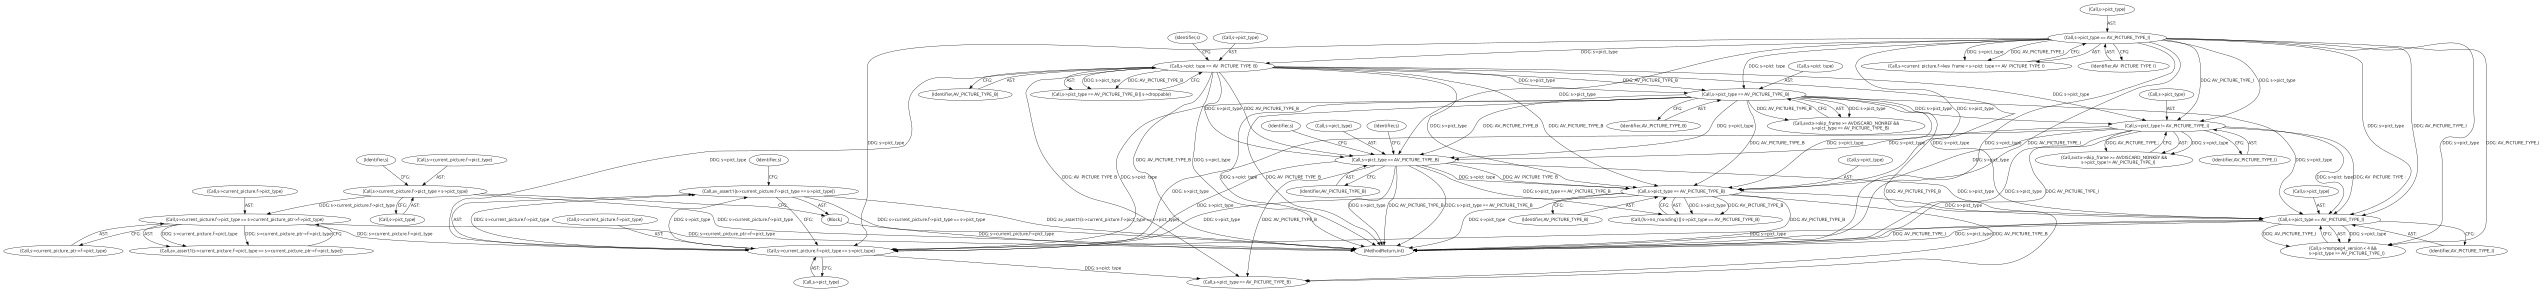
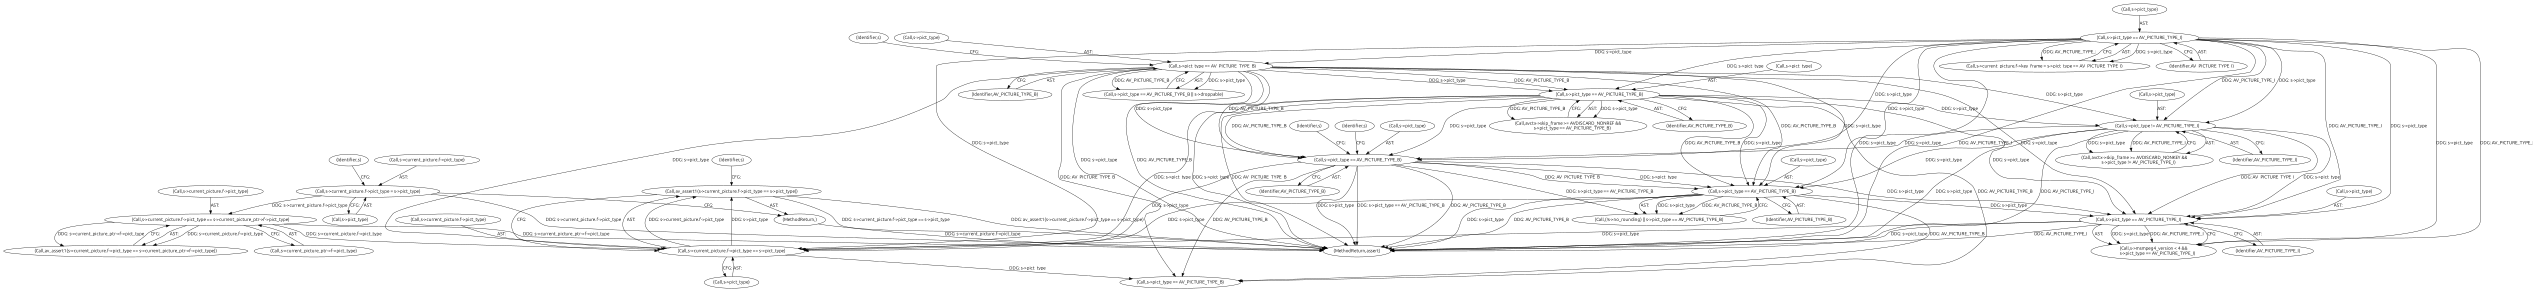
edge "(Call,s->pict_type != AV_PICTURE_TYPE_I)" -> "(Call,s->current_picture.f->pict_type == s->pict_type)": removed, label "DDG: s->pict_type"
node "(Block,)": label "(Block,)" -> "(MethodReturn,)"
node "(MethodReturn,int)": label "(MethodReturn,int)" -> "(MethodReturn,assert)"
